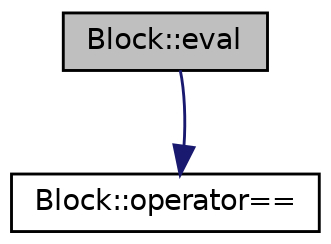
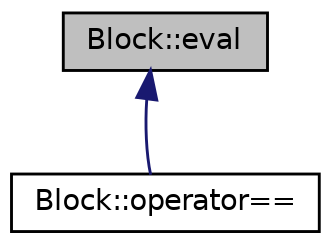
edge "Block::eval" -> "Block::operator==": reversed
